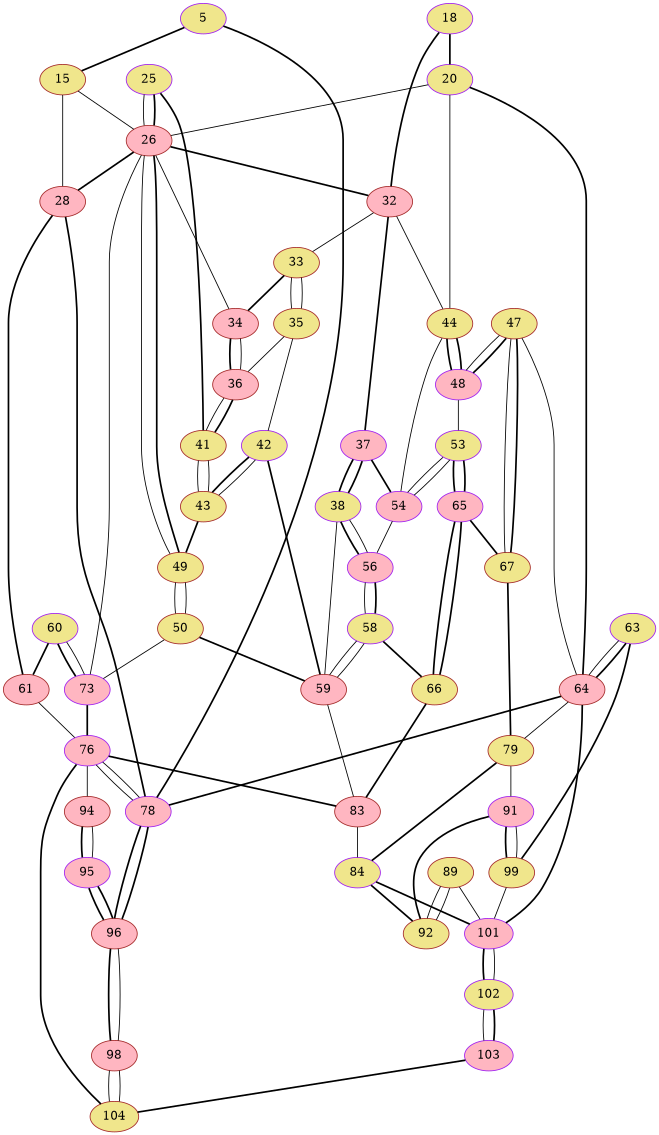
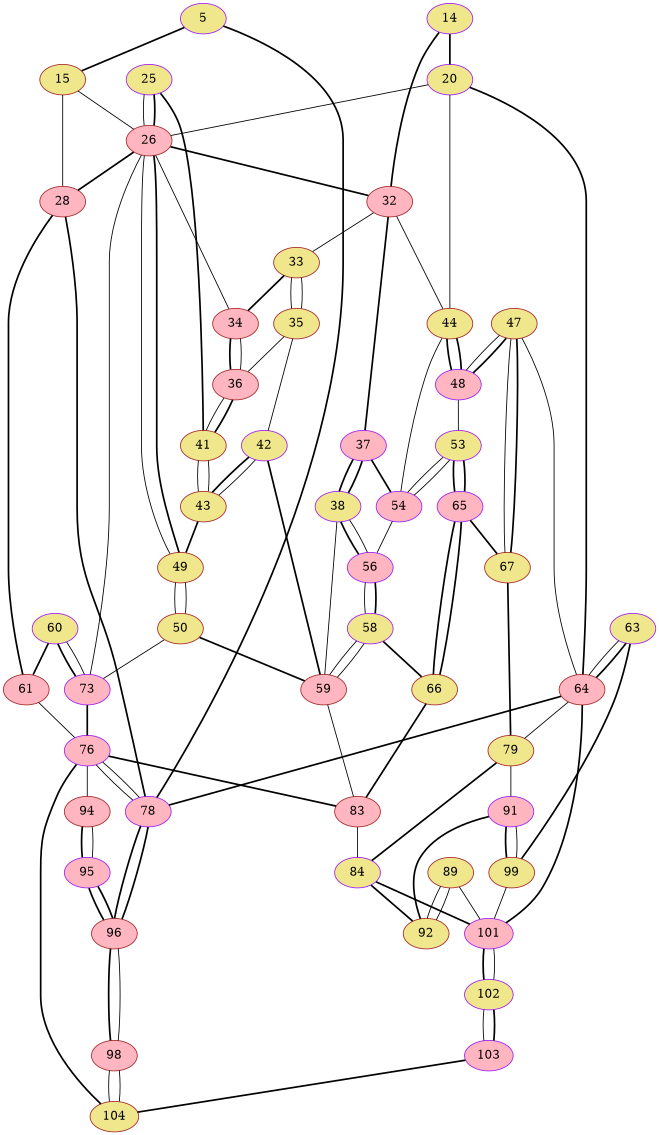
node "18": label "18" -> "14"
